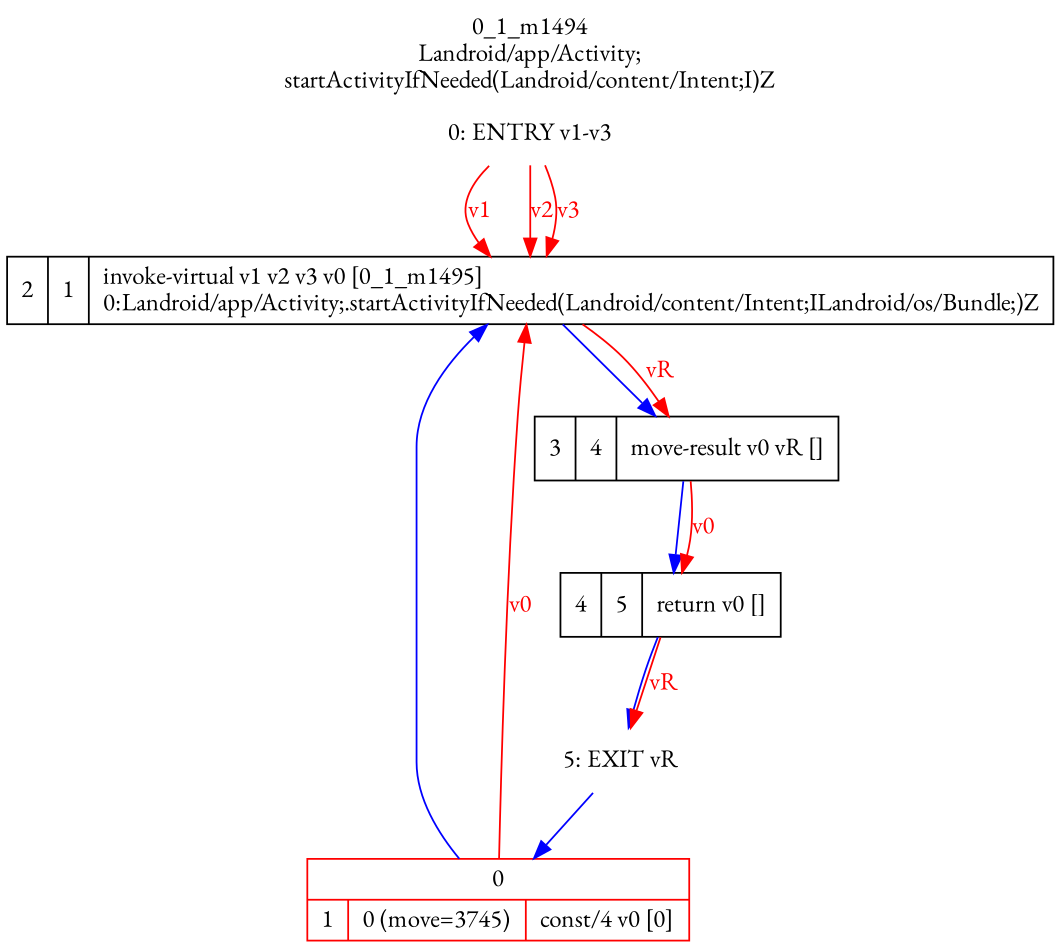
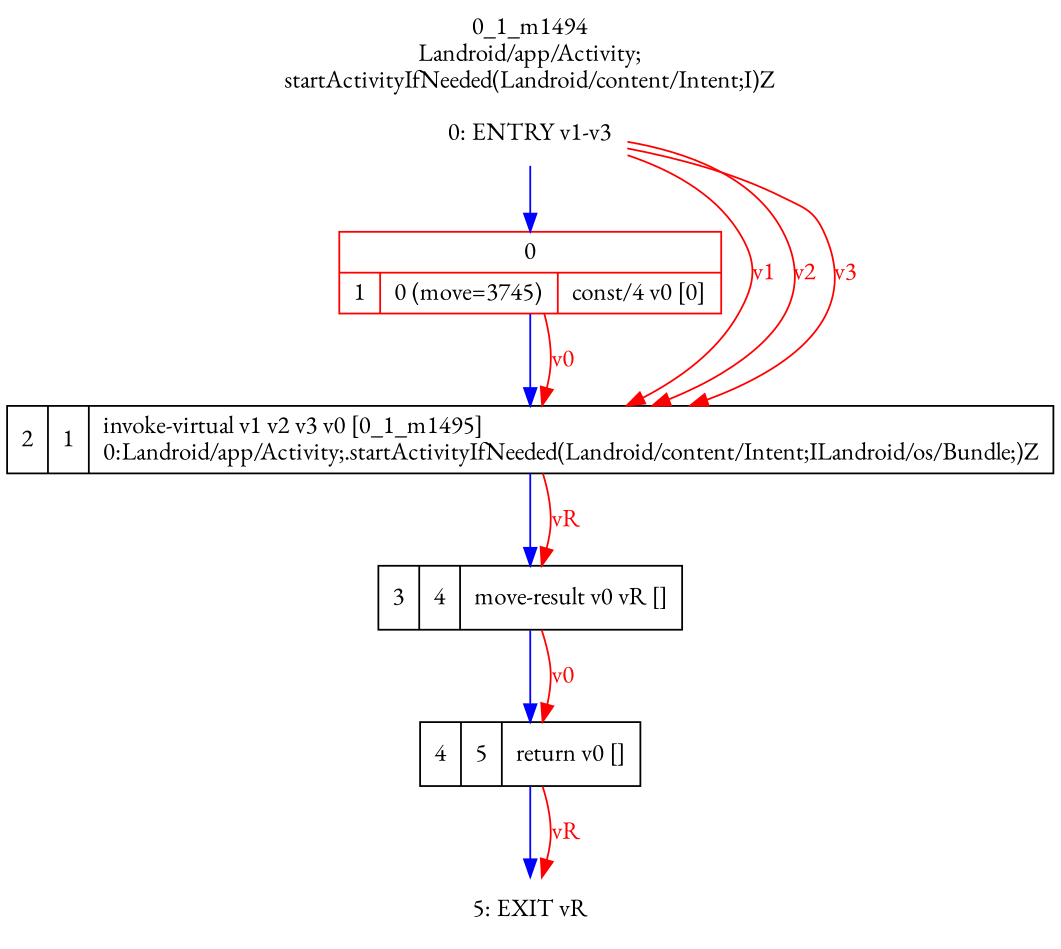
edge "5: EXIT vR" -> "0": now "0: ENTRY v1-v3" -> "0"
